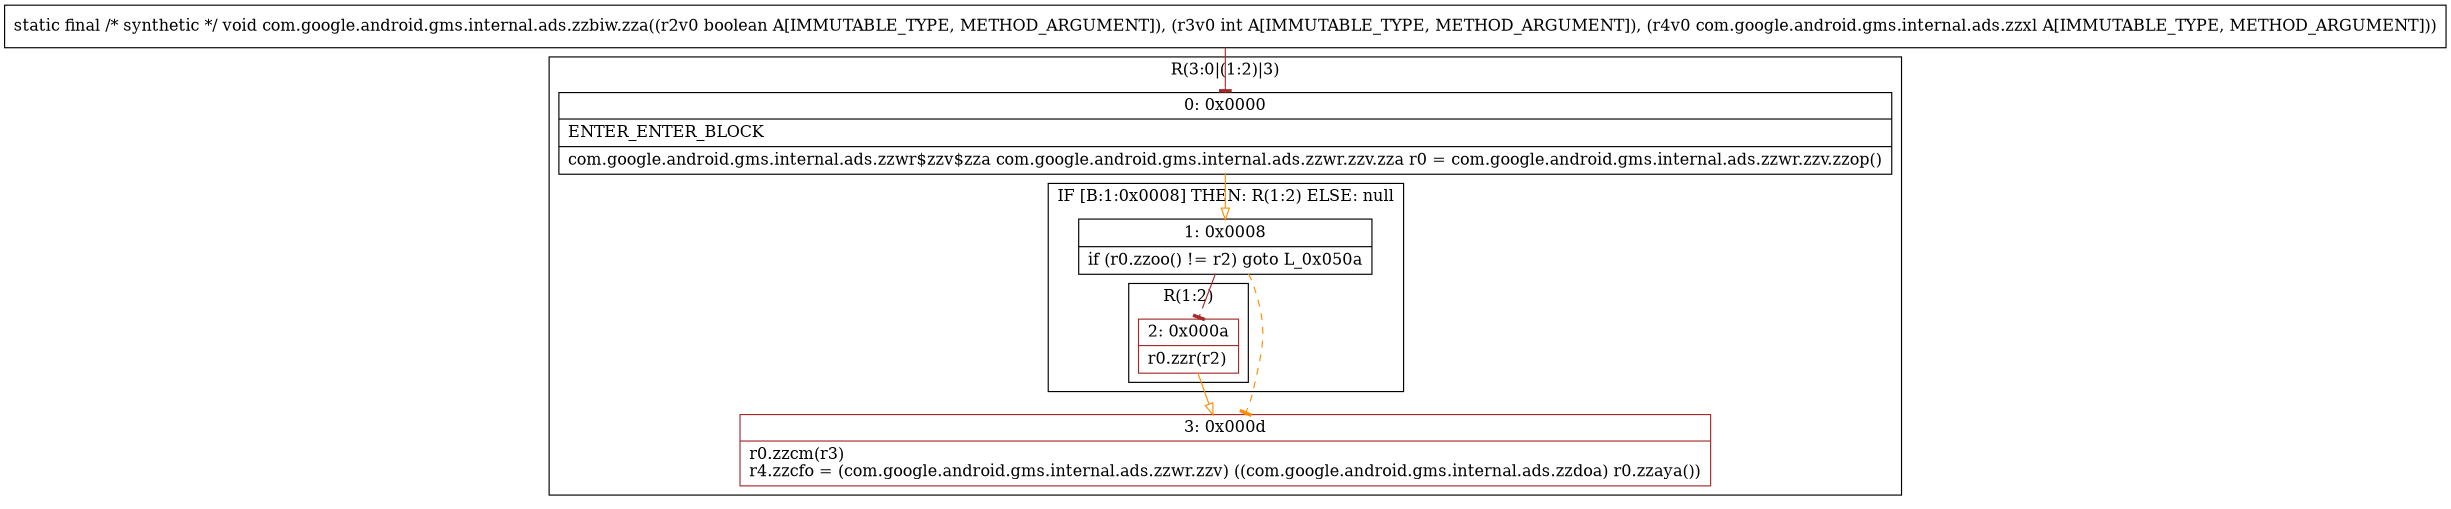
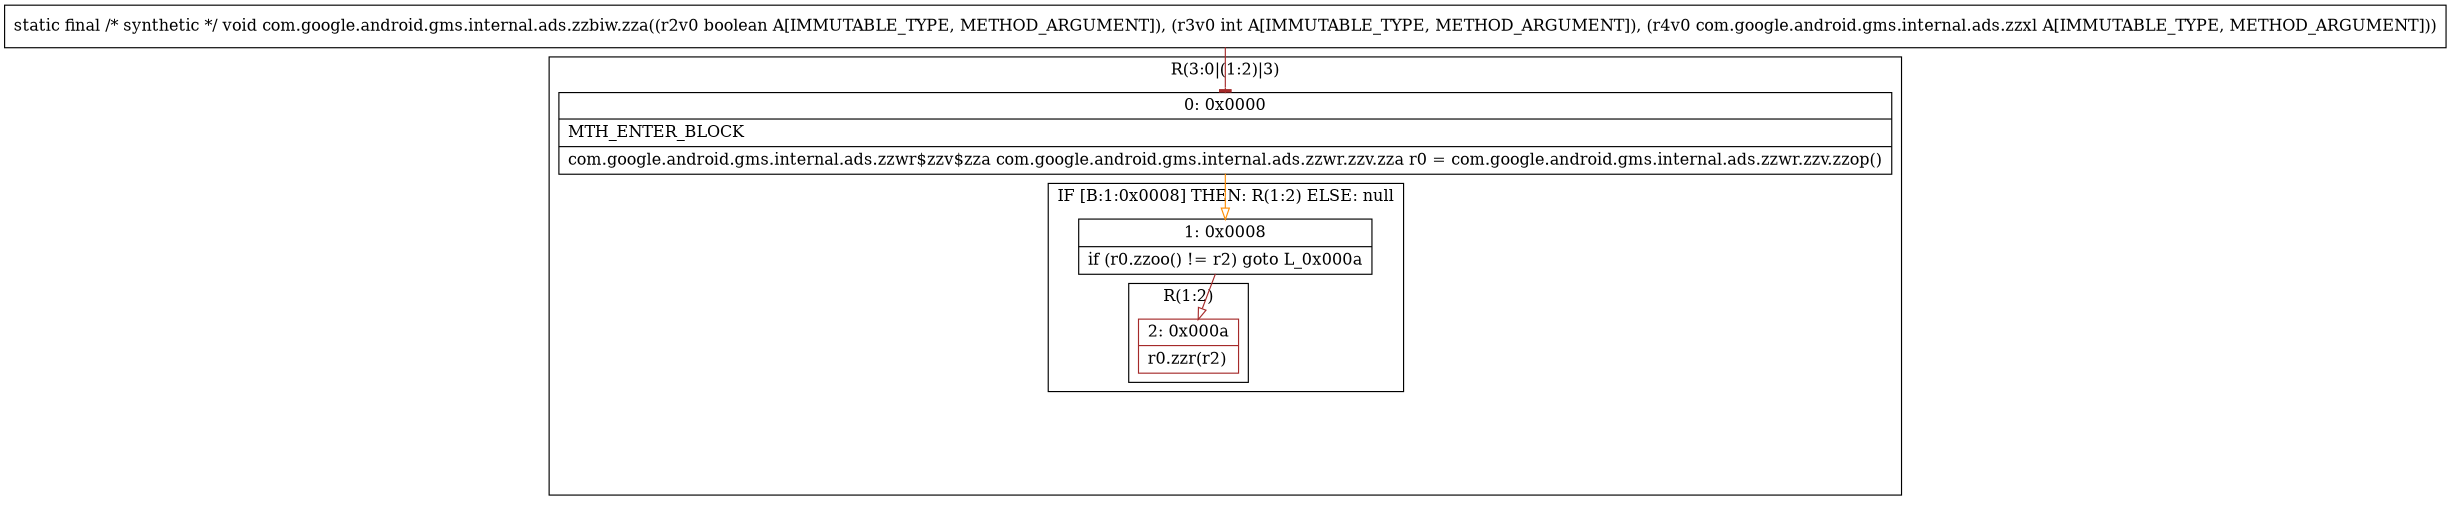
node "0: 0x0000": text "ENTER_ENTER_BLOCK" -> "MTH_ENTER_BLOCK"
node "1: 0x0008": text "if (r0.zzoo() != r2) goto L_0x050a" -> "if (r0.zzoo() != r2) goto L_0x000a"
edge "1: 0x0008" -> "2: 0x000a": arrowhead tee -> onormal
node "3: 0x000d": removed
